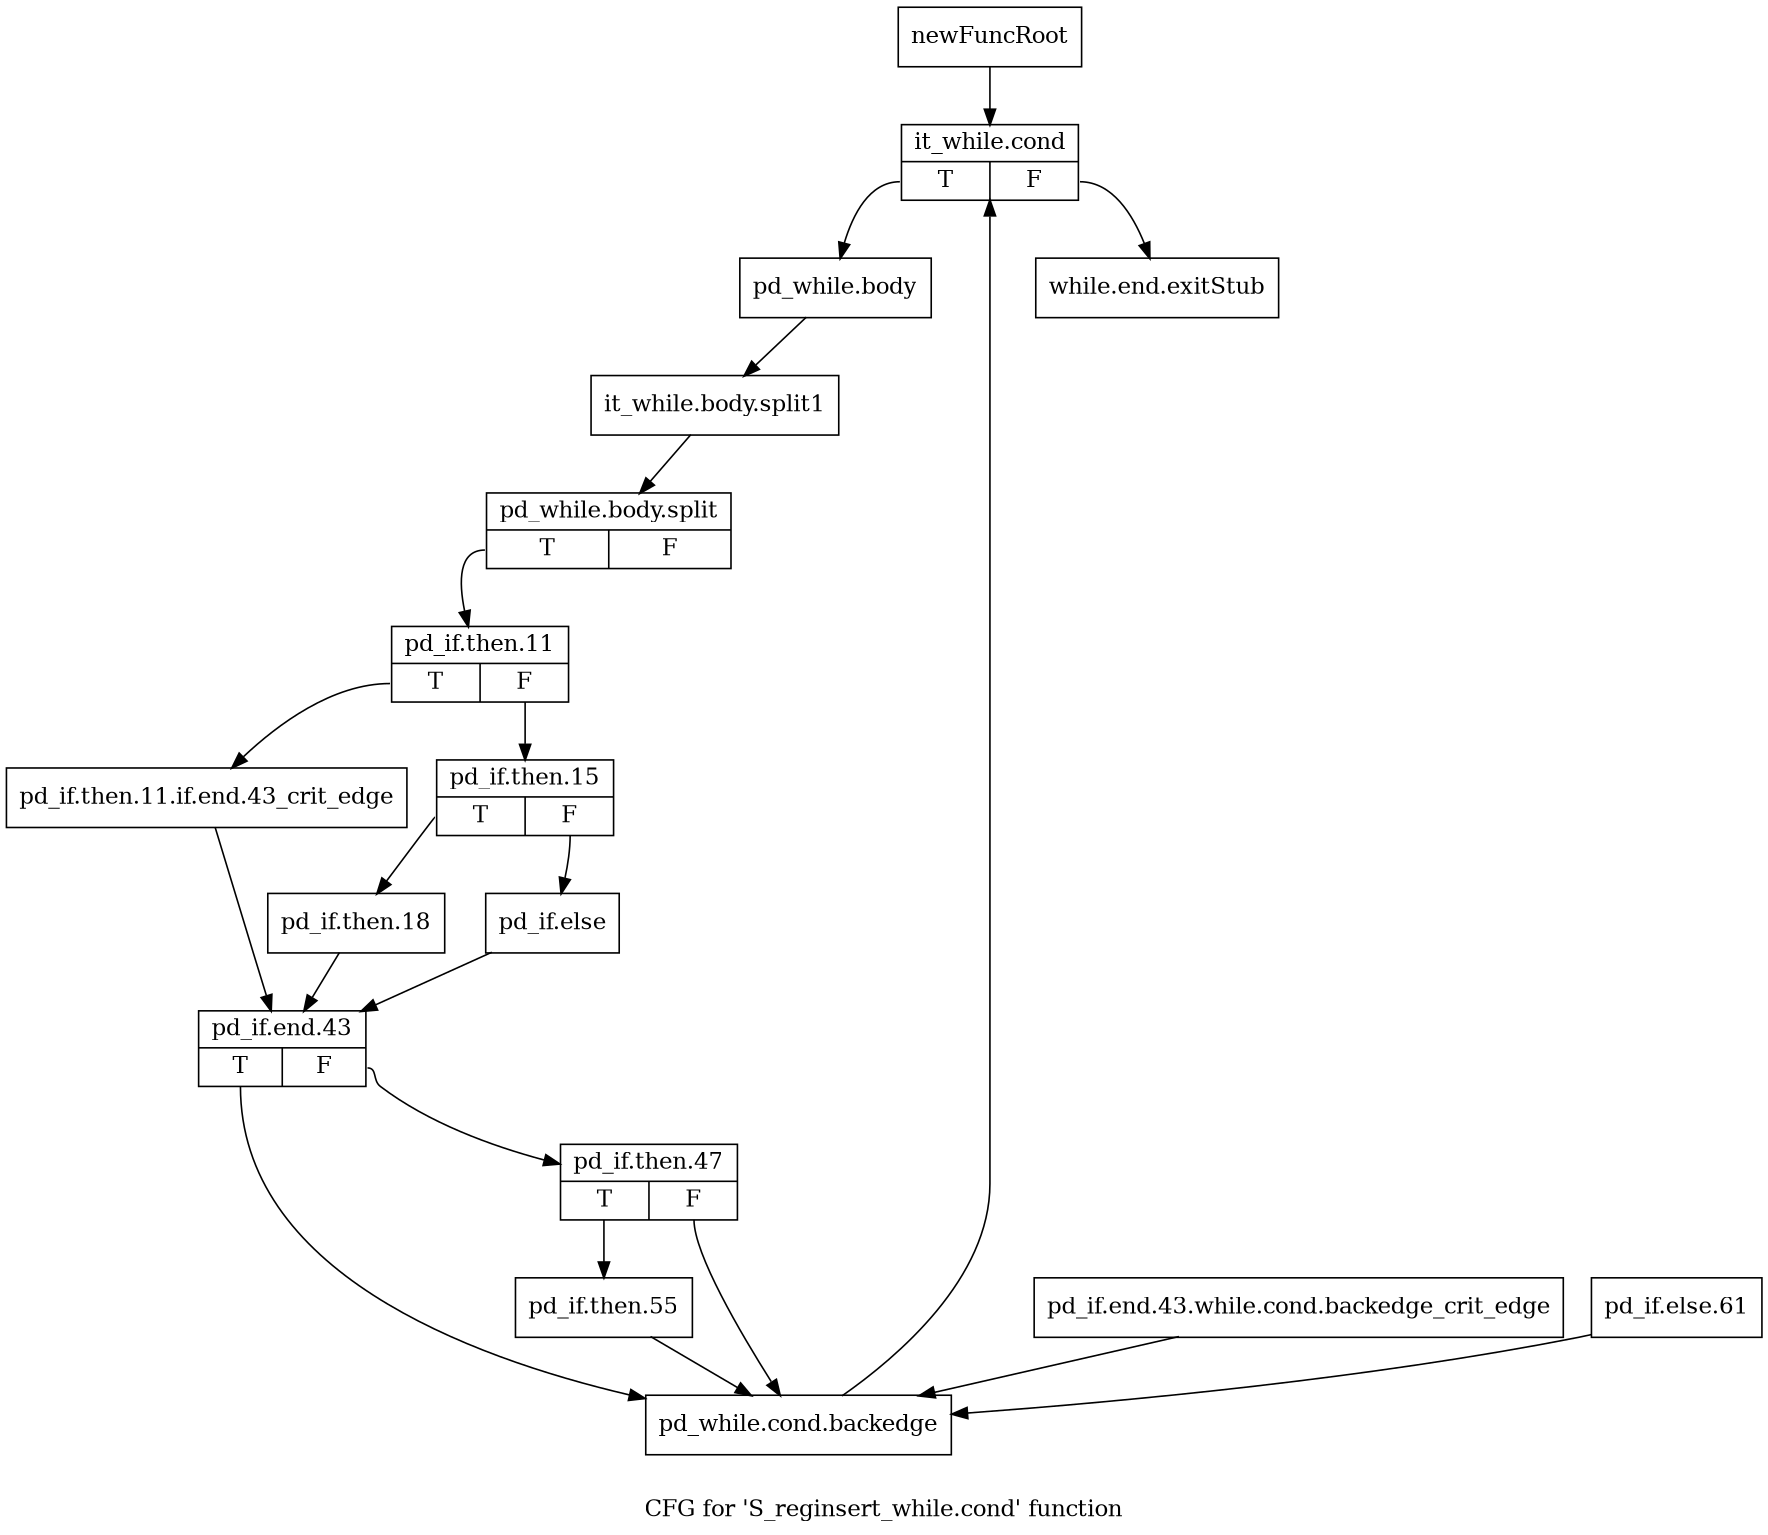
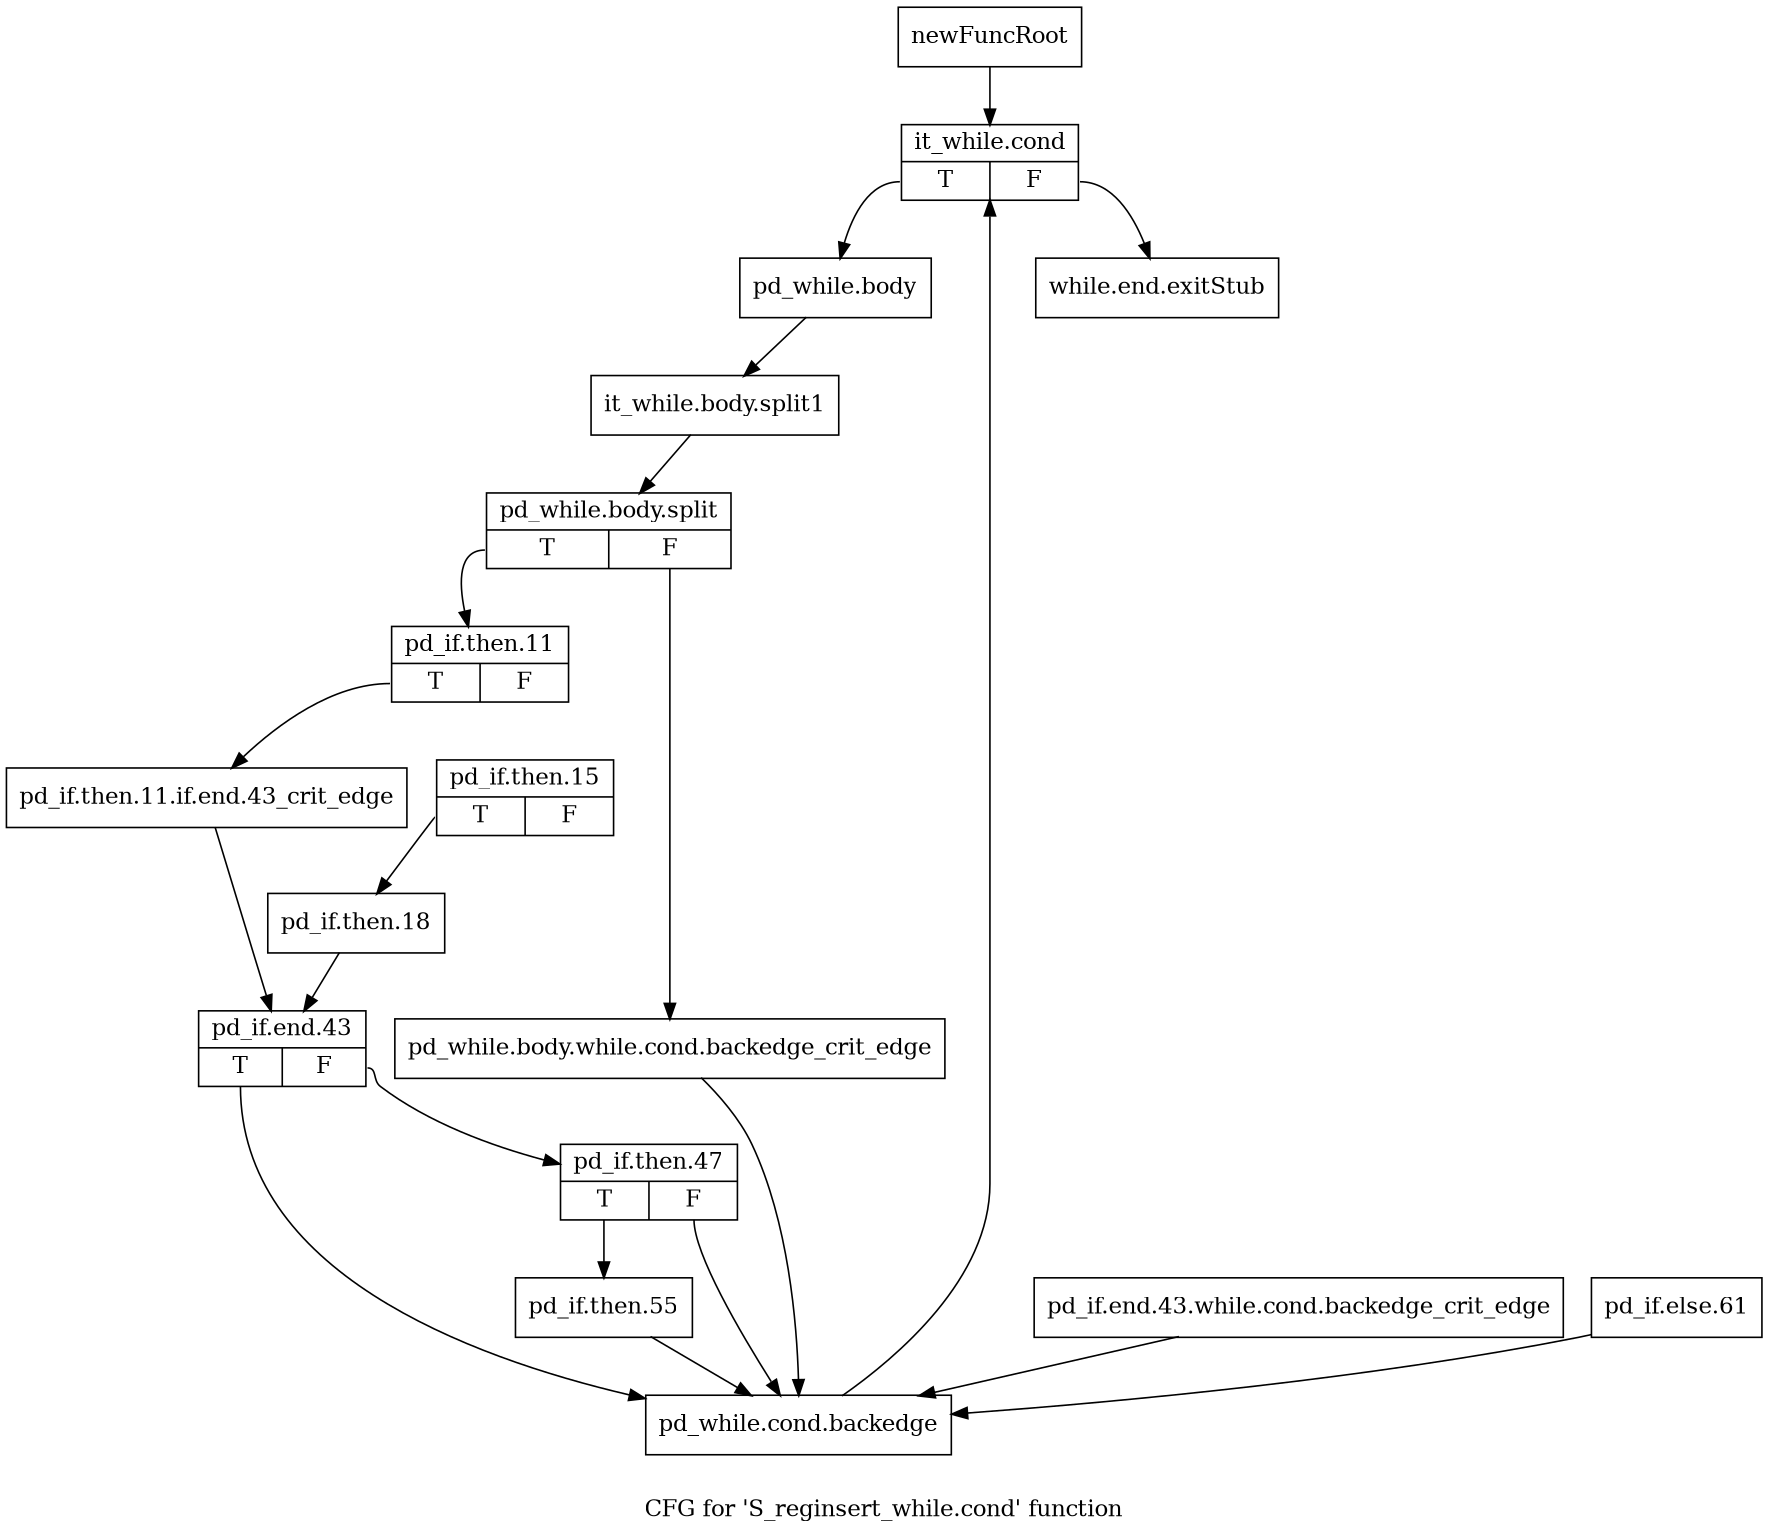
edge "pd_if.then.11" -> "pd_if.then.15": removed
node "pd_if.else": removed
node "pd_while.body.while.cond.backedge_crit_edge": added
